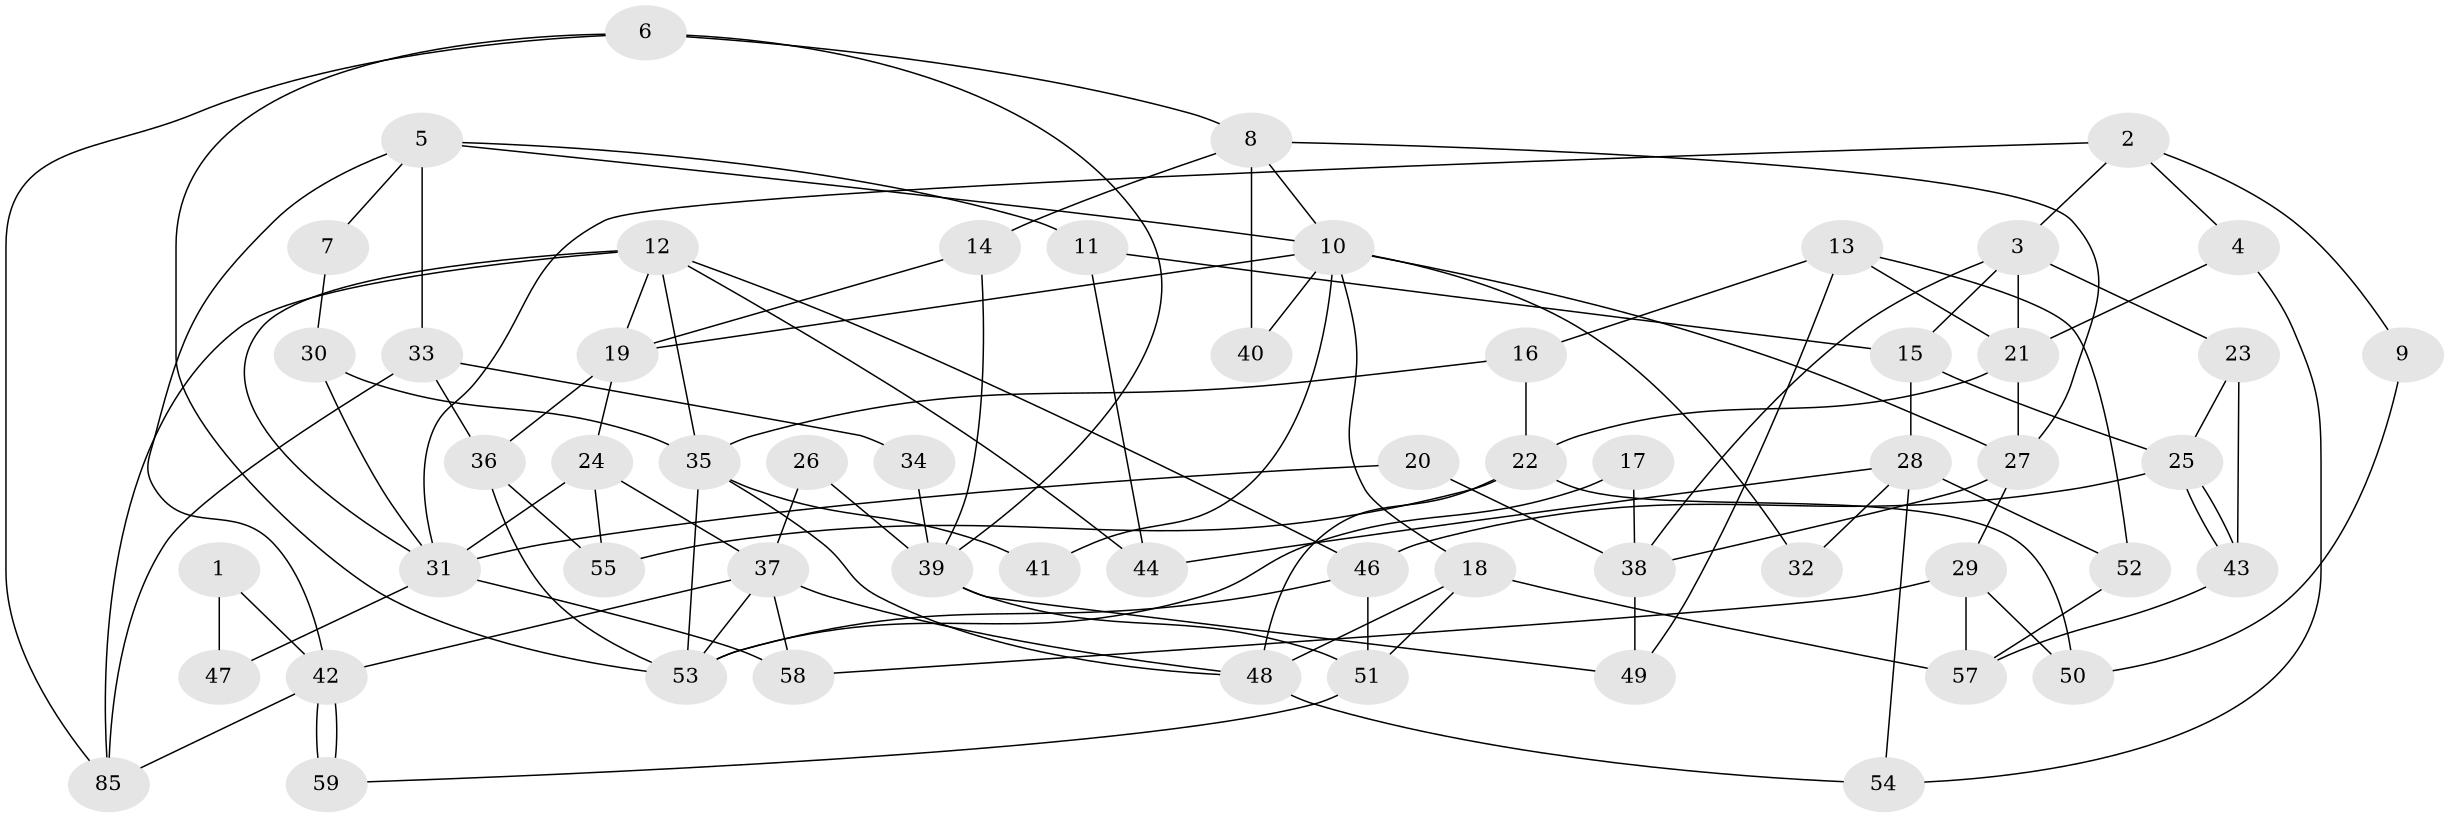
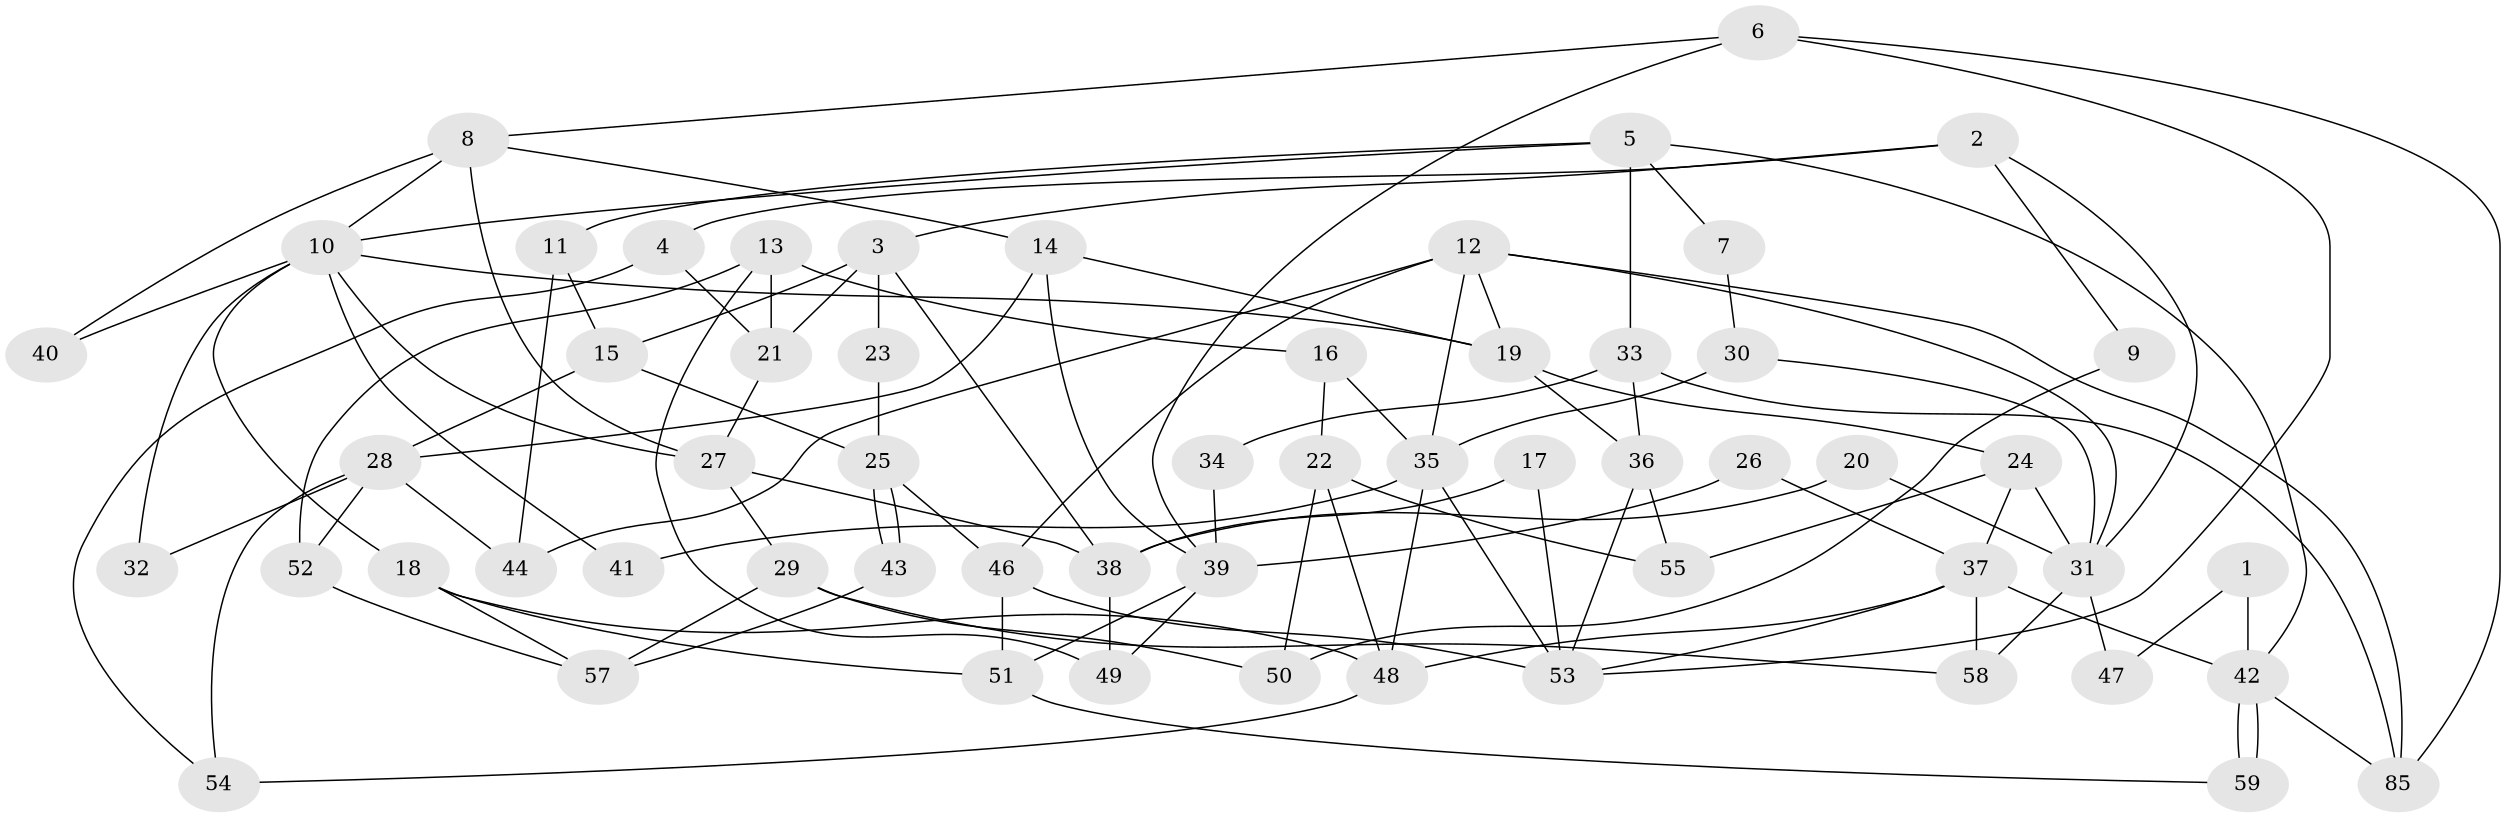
edge "21" -- "22": removed
edge "14" -- "28": added
edge "23" -- "43": removed
